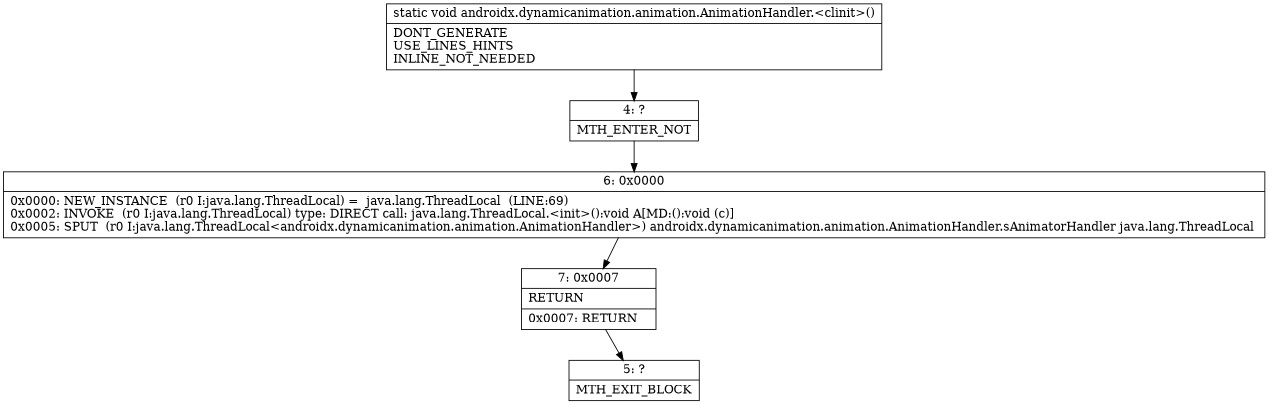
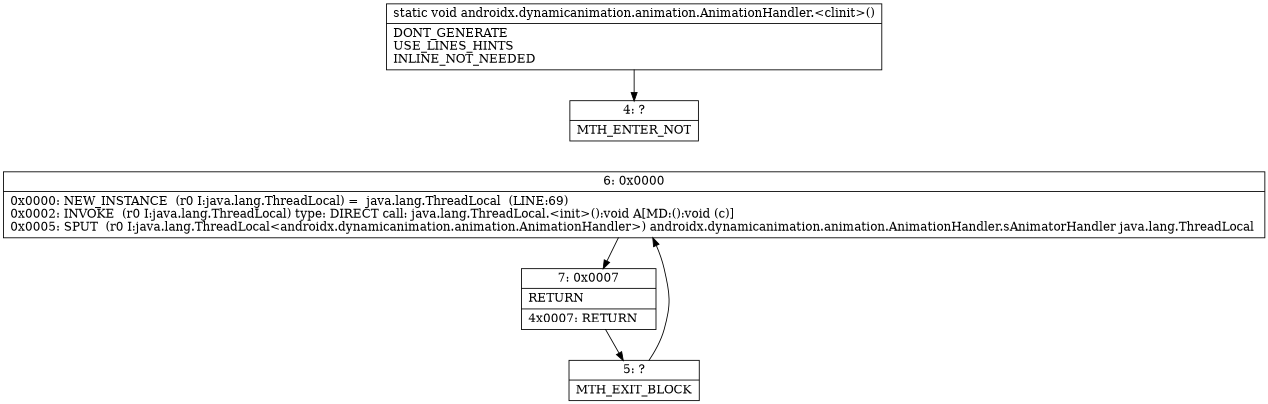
edge "4: ?" -> "6: 0x0000": now "5: ?" -> "6: 0x0000"
node "7: 0x0007": text "0x0007: RETURN" -> "4x0007: RETURN"
